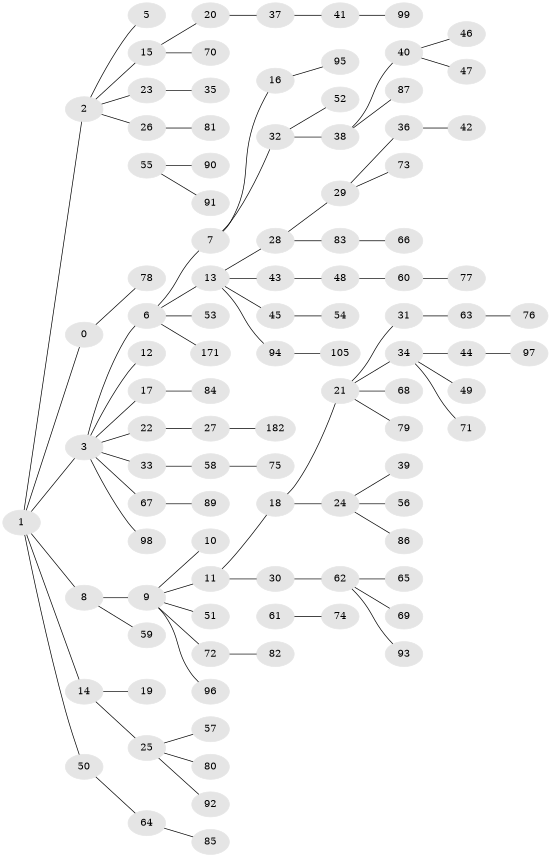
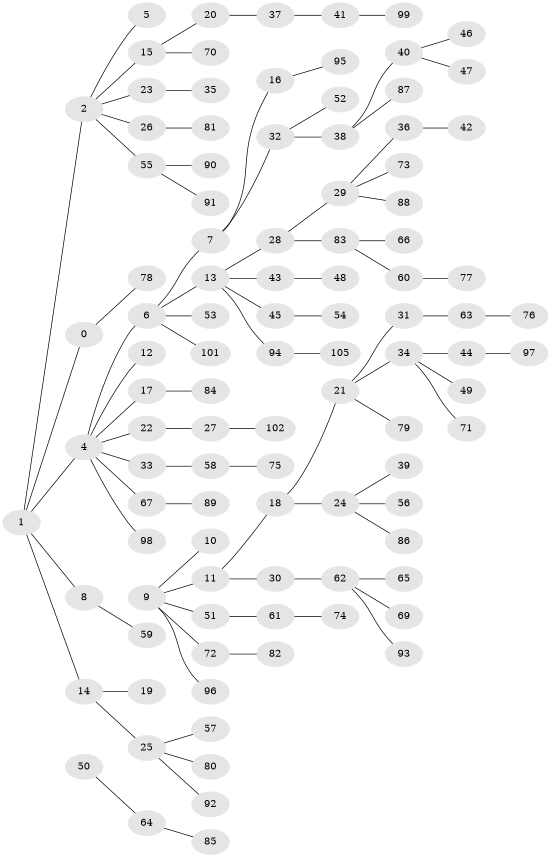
edge "2" -- "55": added
node "88": added
edge "48" -- "60": now "83" -- "60"
node "171": label "171" -> "101"
node "68": removed
node "182": label "182" -> "102"
node "3": label "3" -> "4"
edge "8" -- "9": removed
edge "51" -- "61": added
edge "1" -- "50": removed
